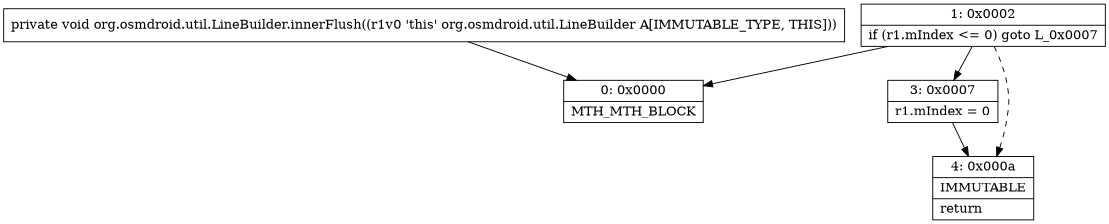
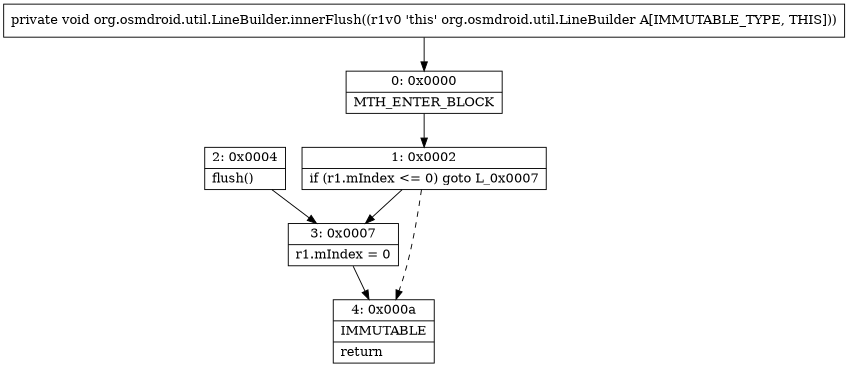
edge "1: 0x0002" -> "0: 0x0000": reversed
node "0: 0x0000": text "MTH_MTH_BLOCK" -> "MTH_ENTER_BLOCK"
node "2: 0x0004": added
